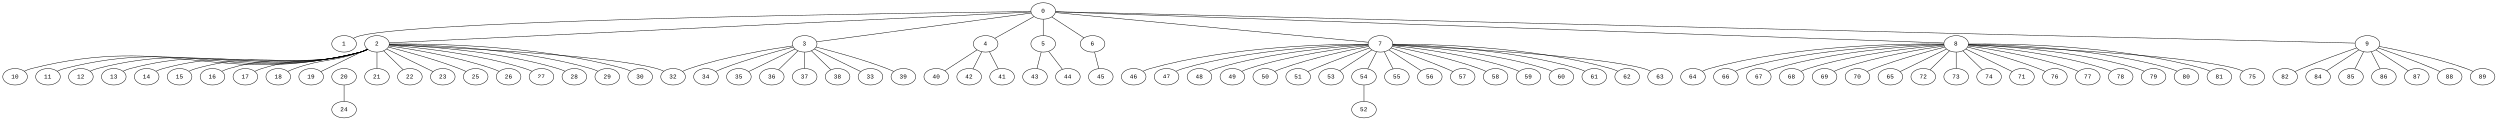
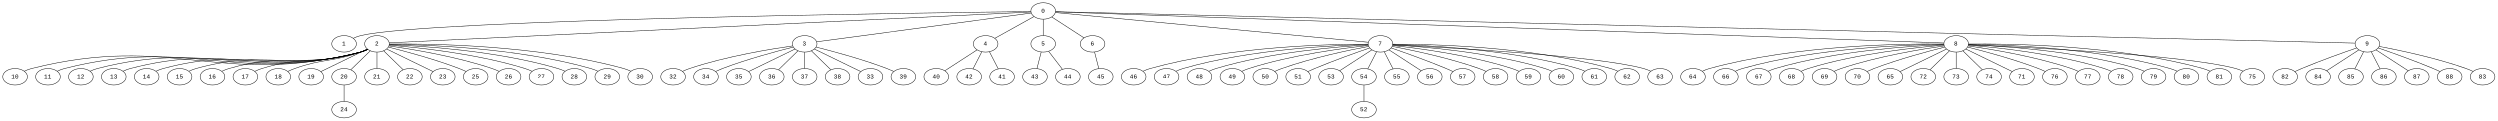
edge "2" -- "32": now "2" -- "20"
node "89": label "89" -> "83"
